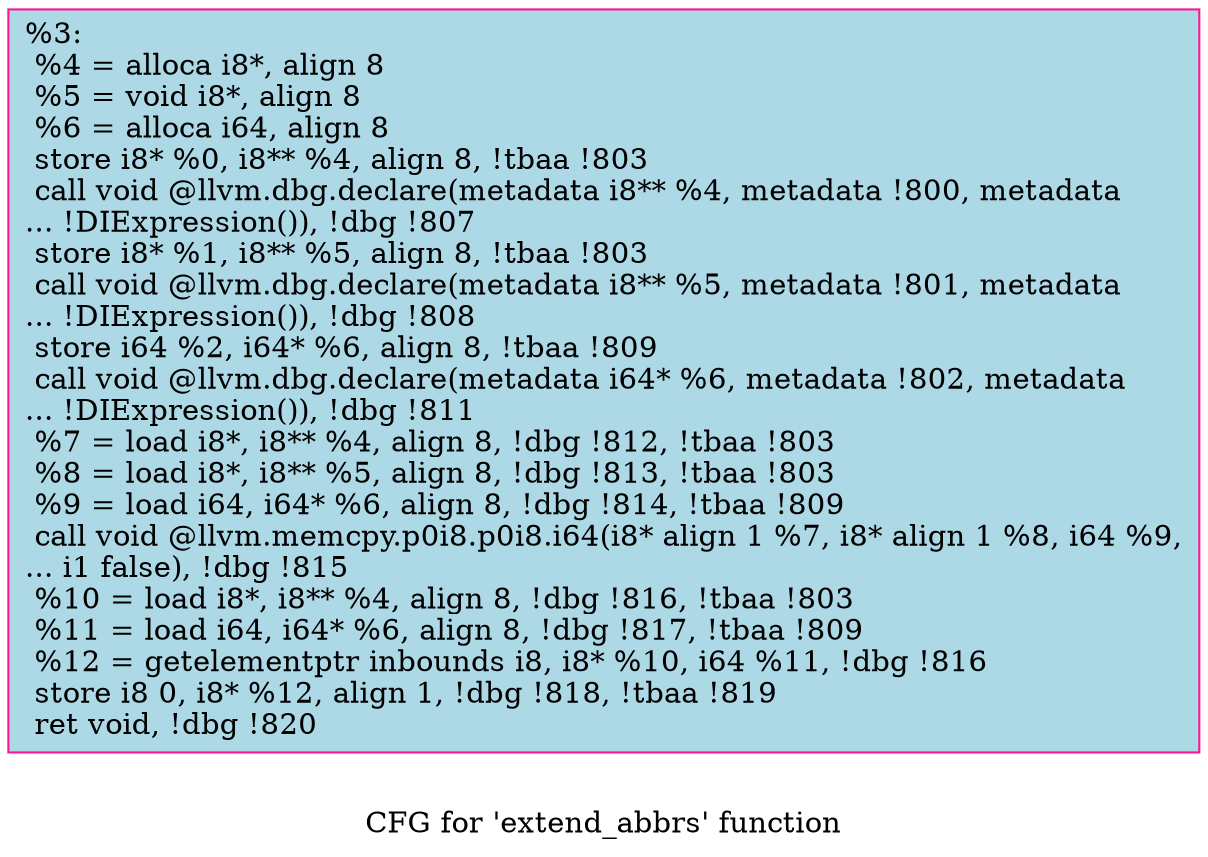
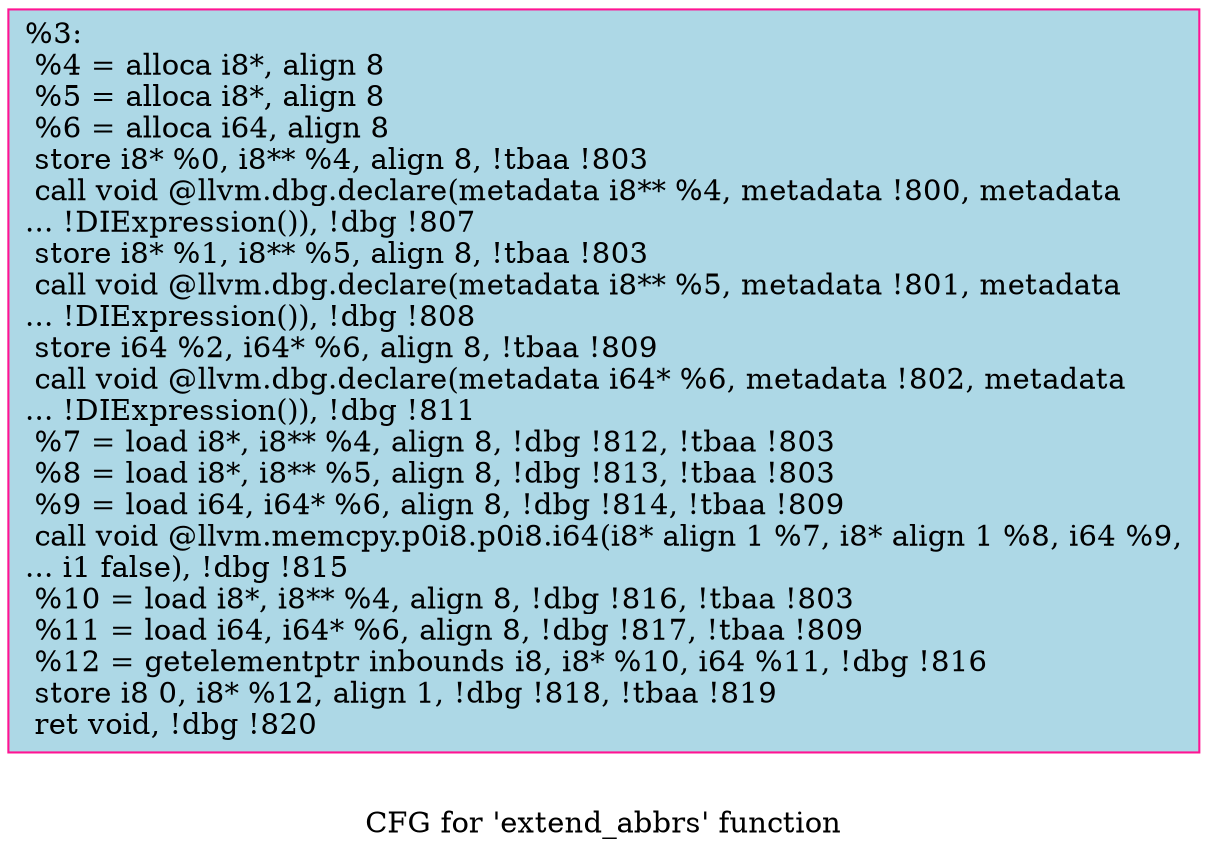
node "%3:": text "%5 = void i8*, align 8" -> "%5 = alloca i8*, align 8"
